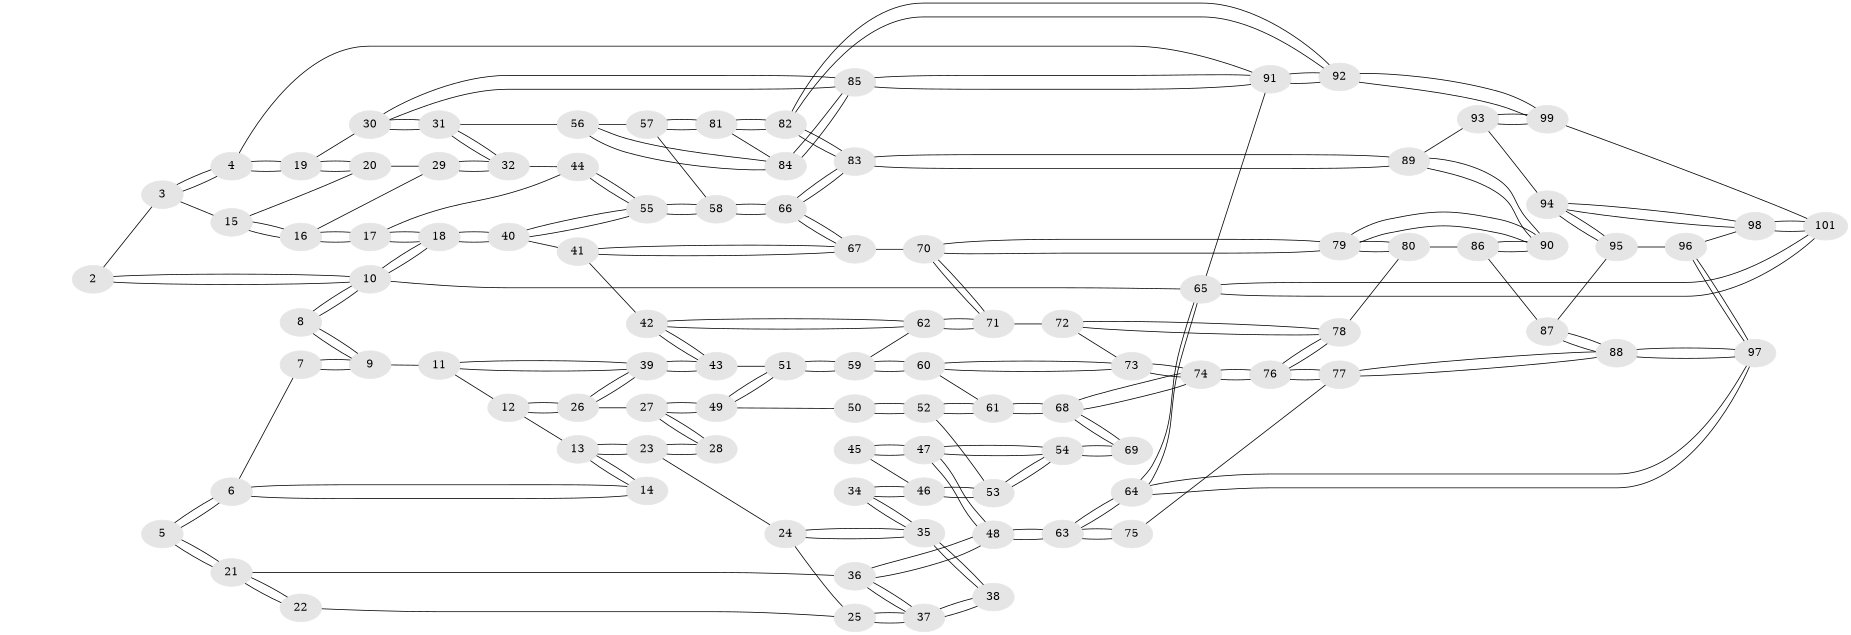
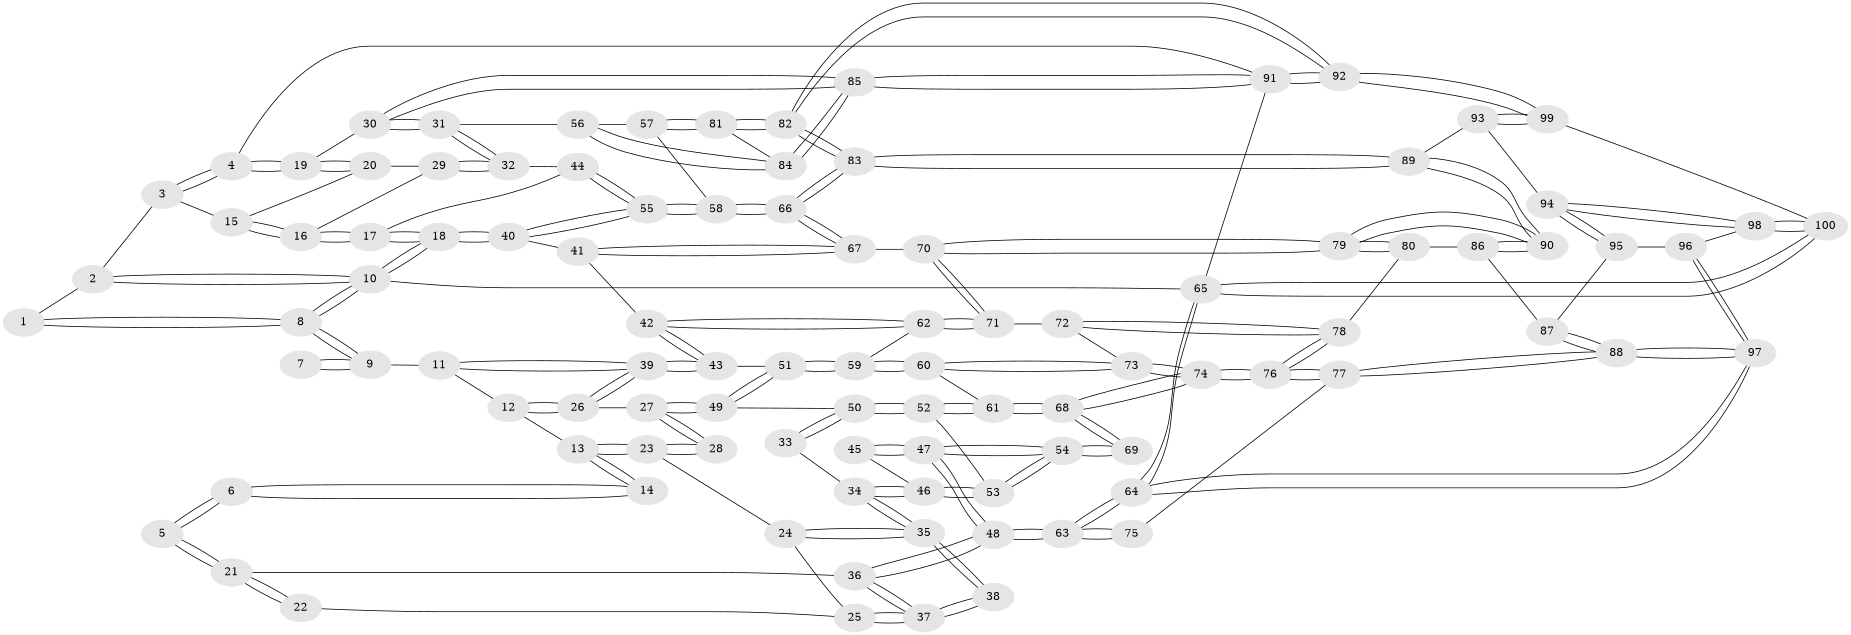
node "101": label "101" -> "100"
node "1": added
edge "7" -- "6": removed
node "33": added
